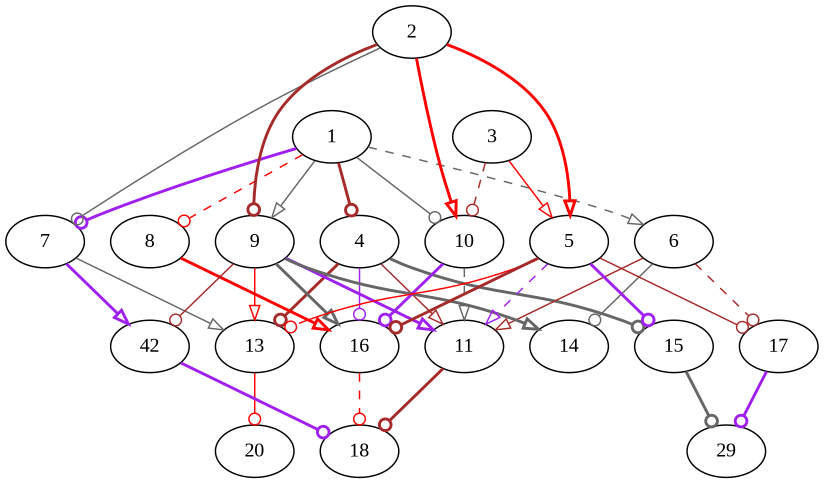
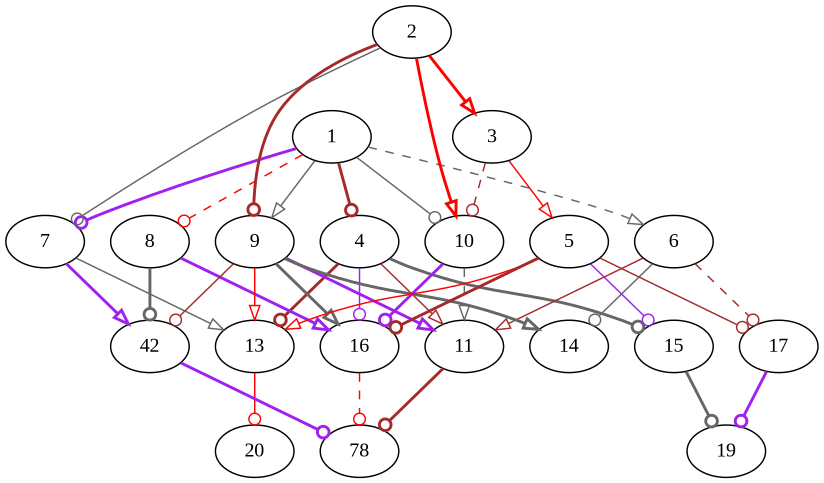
edge "2" -> "5": now "2" -> "3"
edge "8" -> "42": added
edge "5" -> "11": removed
edge "5" -> "15": style bold -> solid
edge "8" -> "16": color red -> purple
edge "5" -> "13": arrowhead odot -> onormal
node "18": label "18" -> "78"
node "29": label "29" -> "19"
